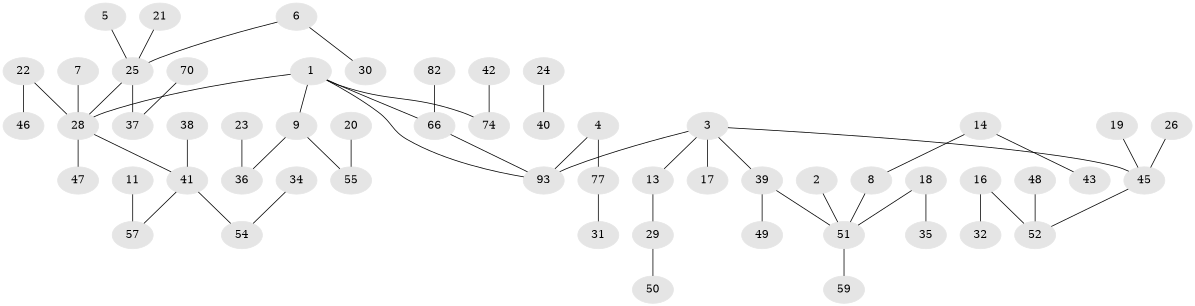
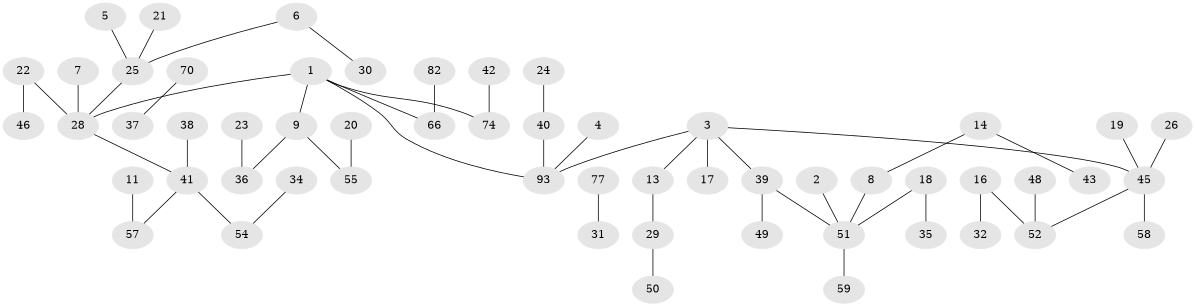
edge "25" -- "37": removed
edge "4" -- "77": removed
edge "66" -- "93": now "40" -- "93"
node "47": removed
node "58": added
